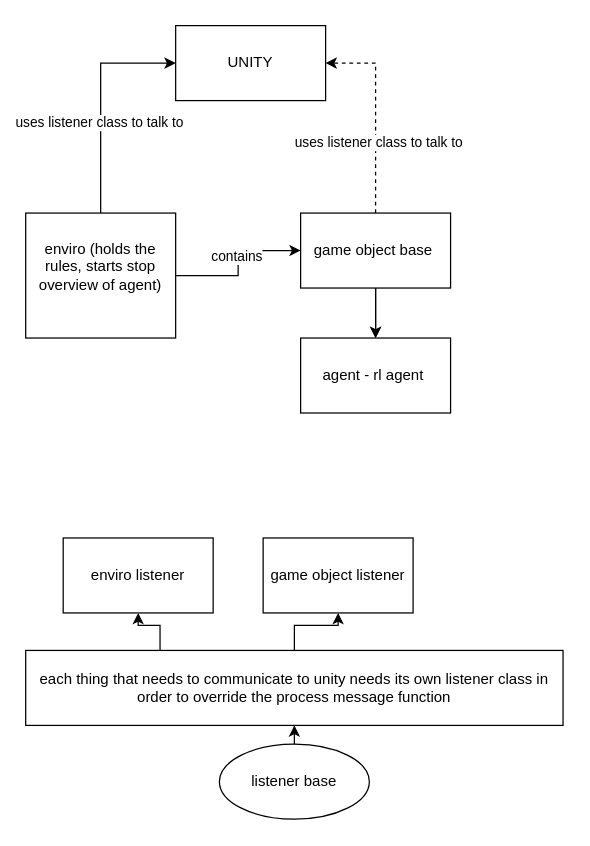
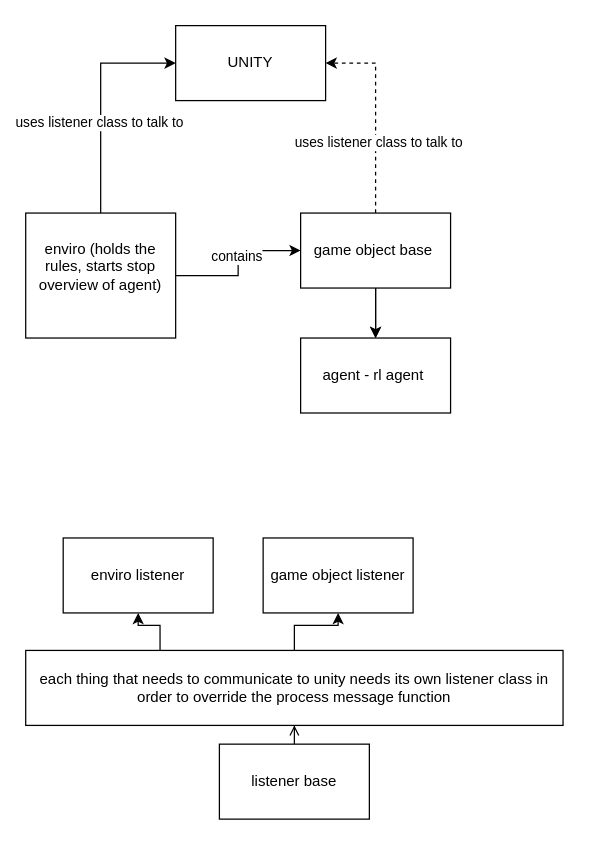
edge "listener base" -> "each thing that needs to communicate to unity needs its own listener class in order to override the process message function": arrowhead classic -> open
node "listener base": shape ellipse -> rectangle
